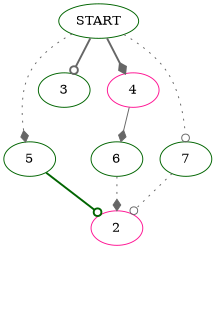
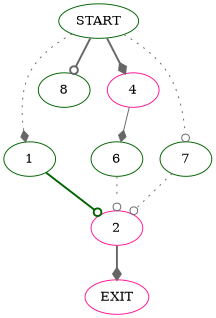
node "3": label "3" -> "8"
node "5": label "5" -> "1"
edge "6" -> "2": arrowhead diamond -> odot
node "EXIT": added
